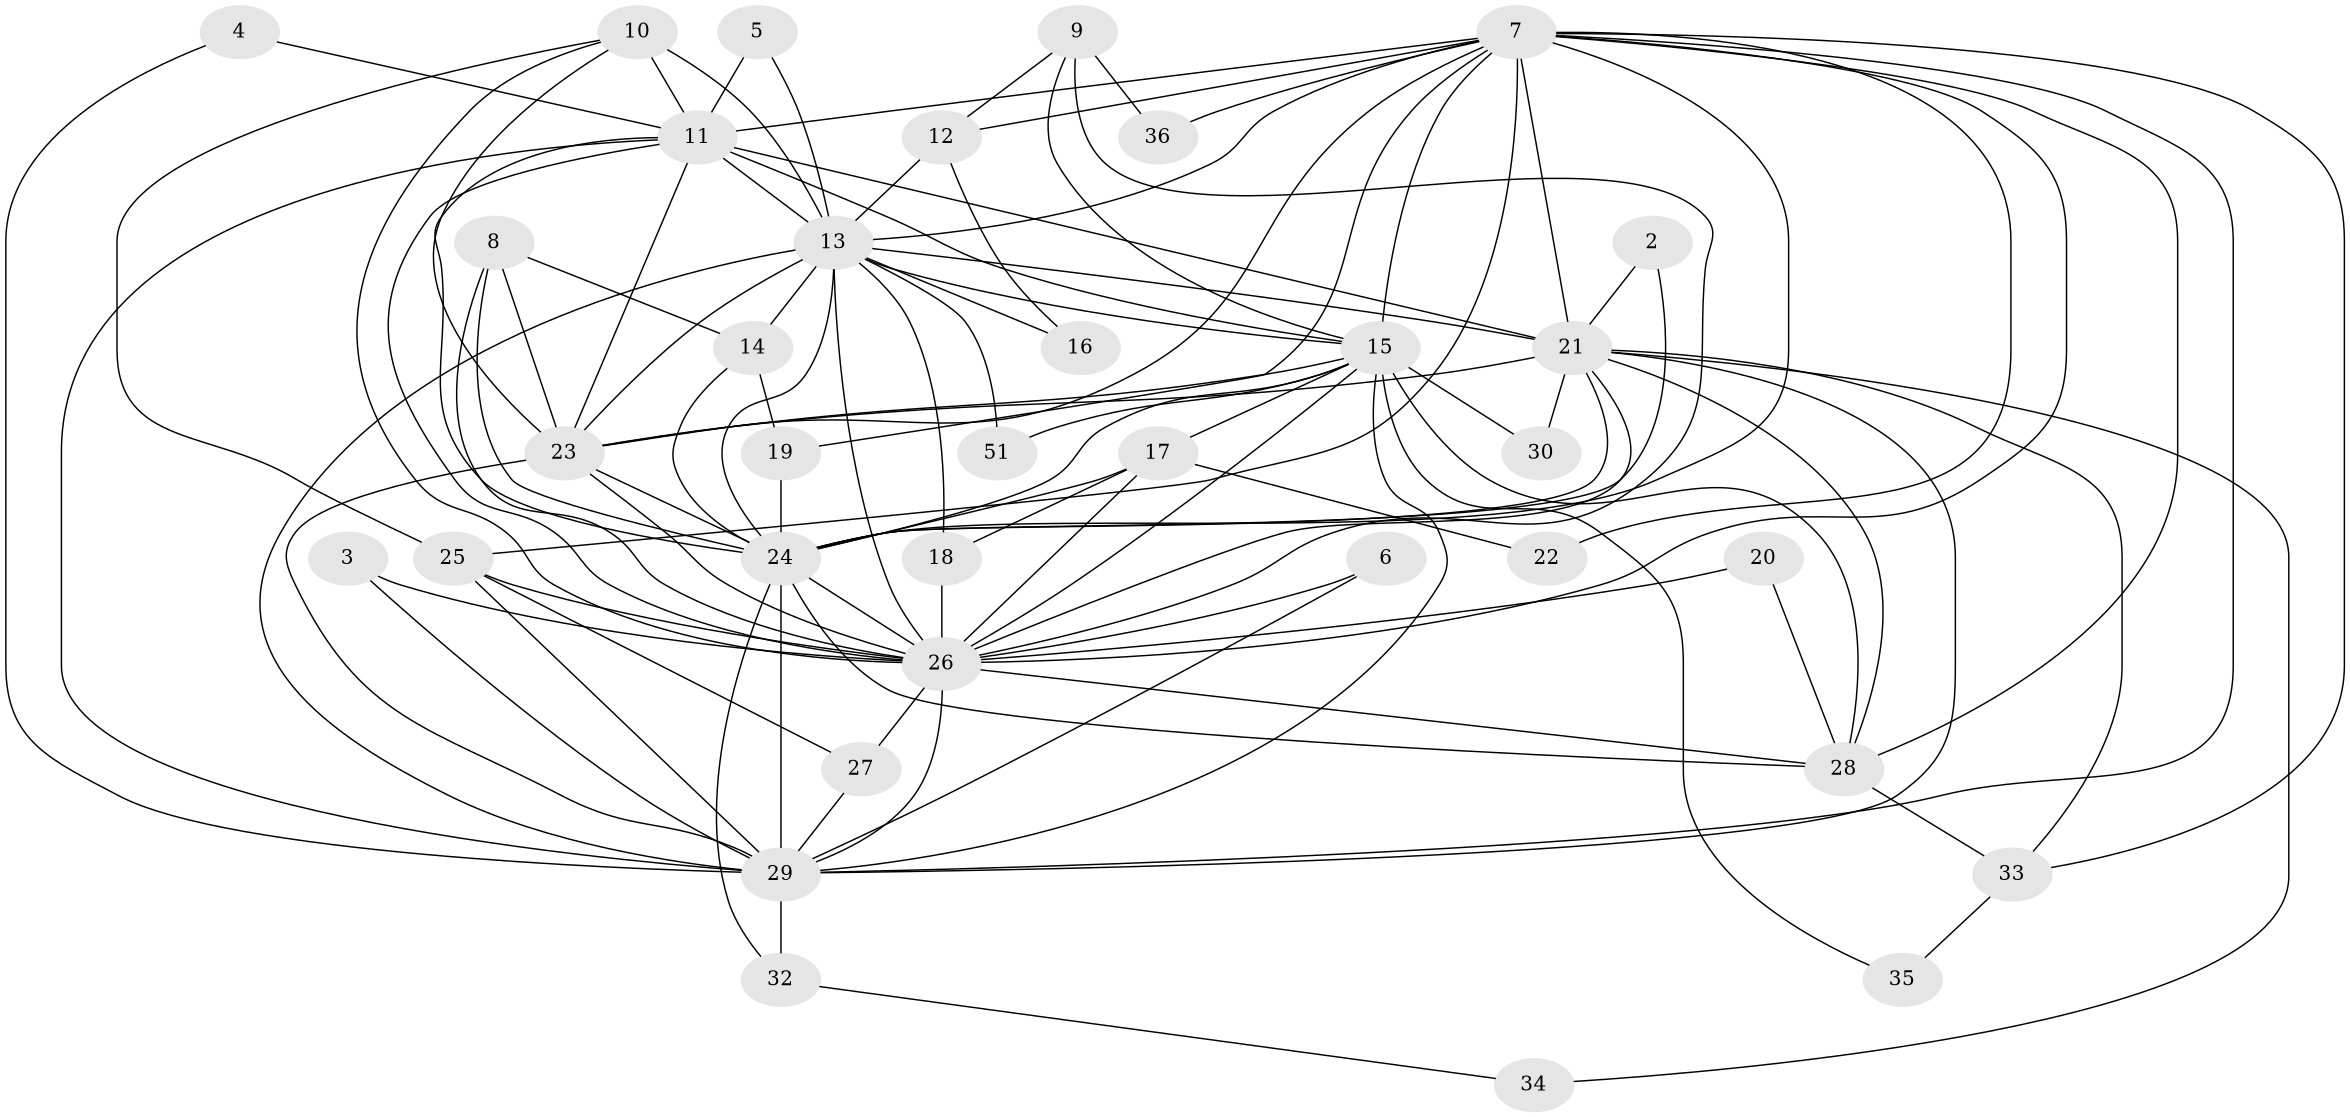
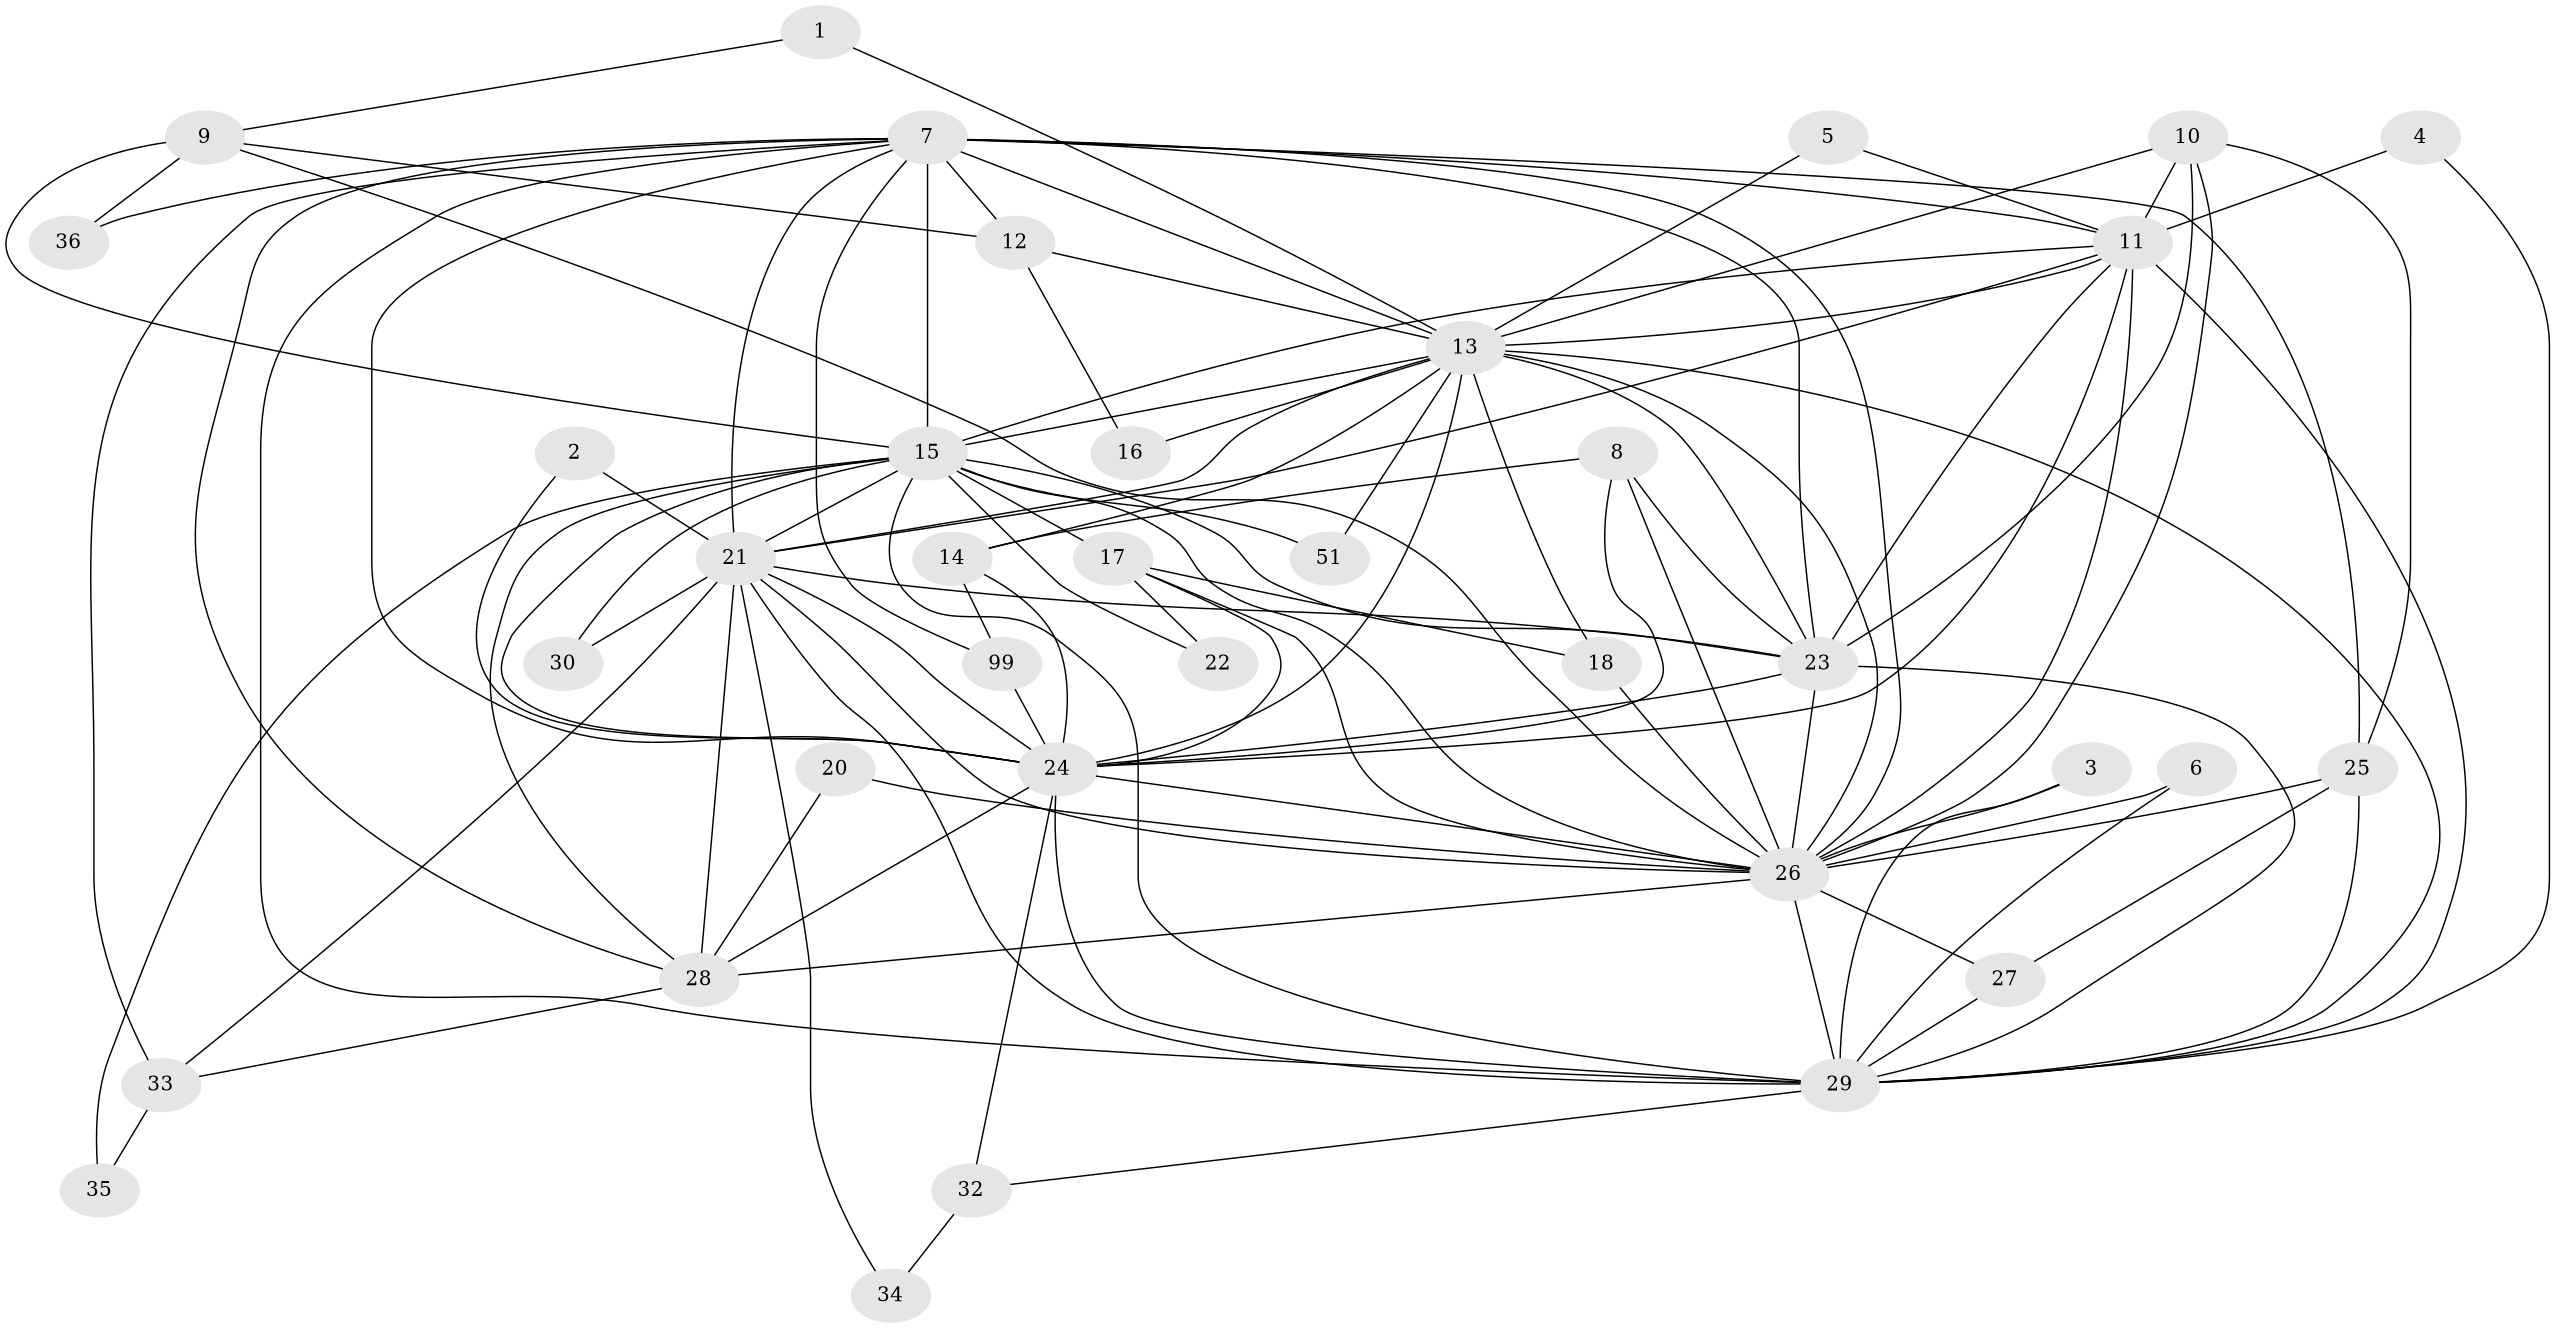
node "1": added
edge "7" -- "22": now "15" -- "22"
node "19": label "19" -> "99"
edge "15" -- "21": added
